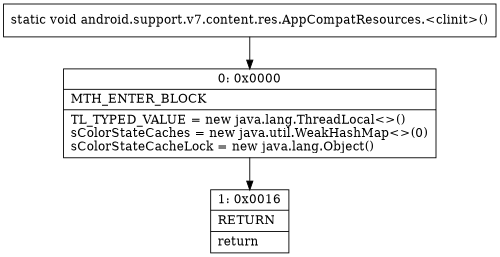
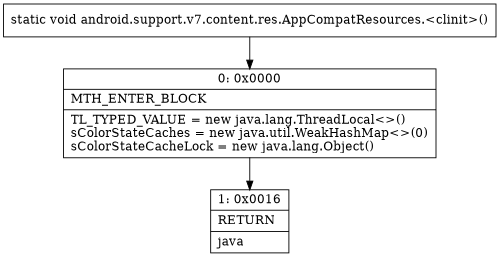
node "1: 0x0016": text "return" -> "java"
